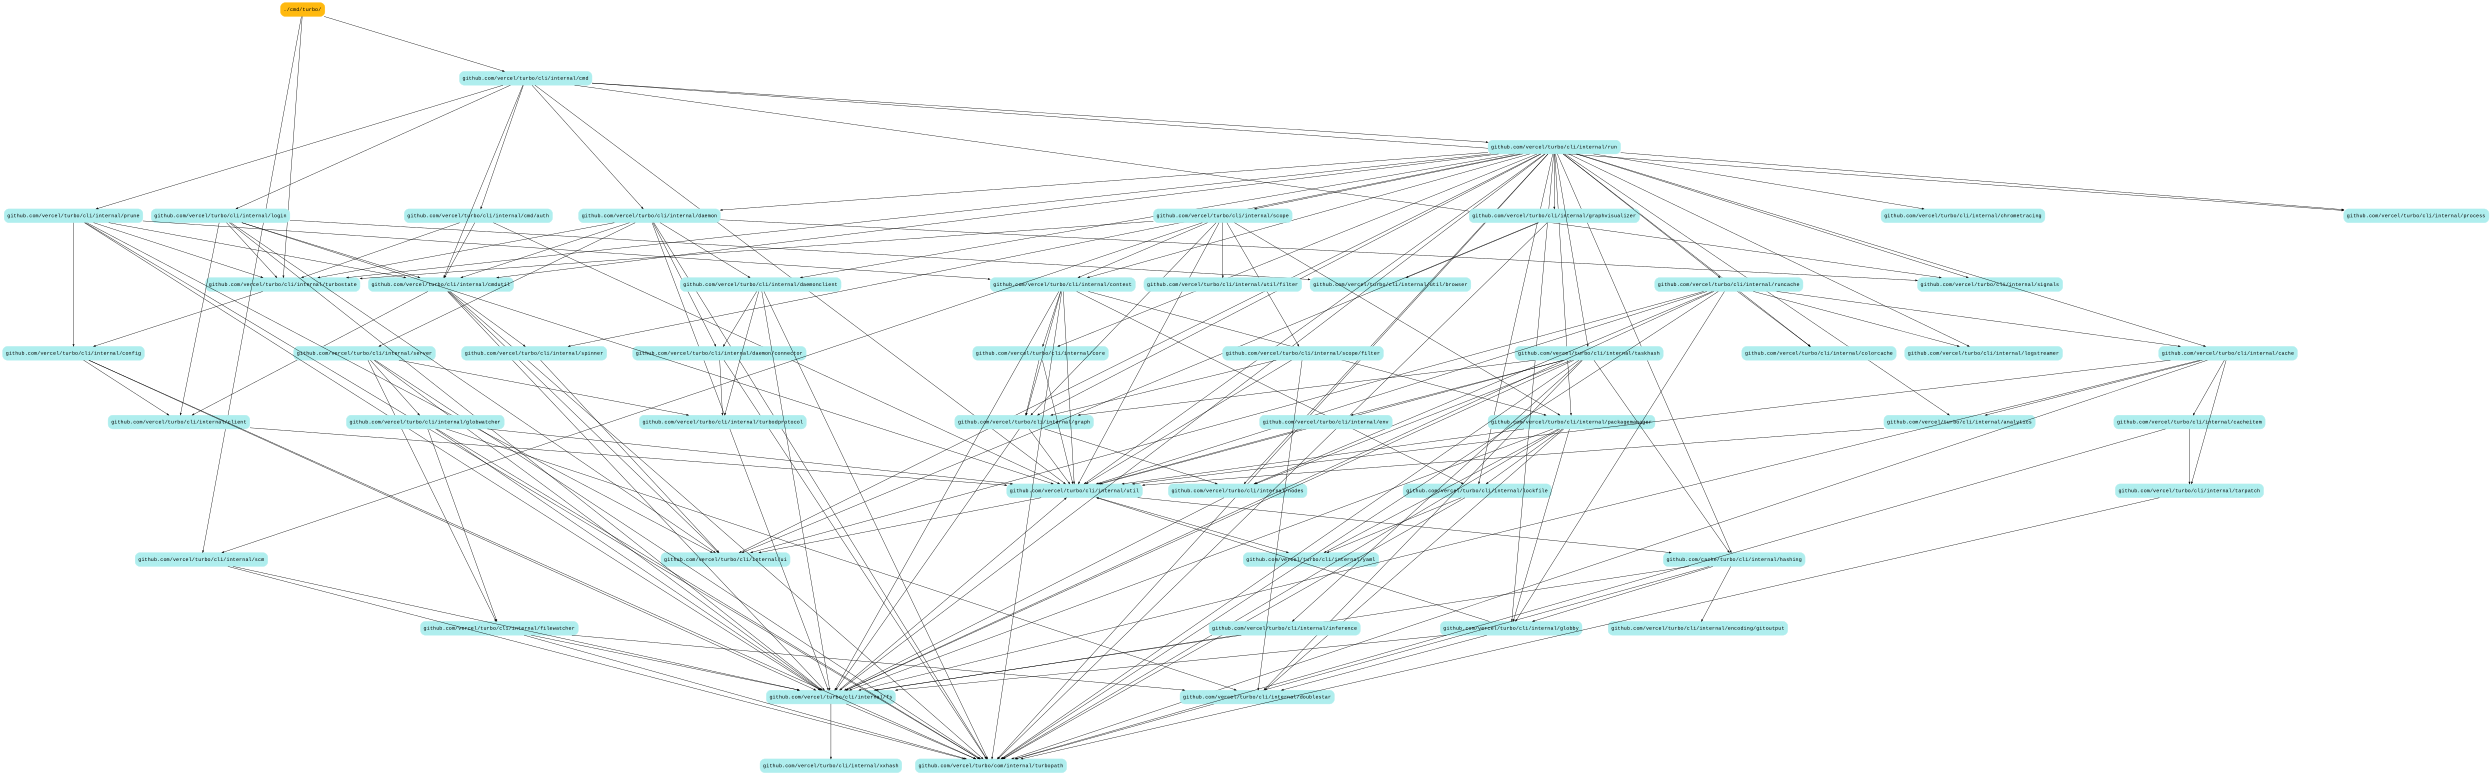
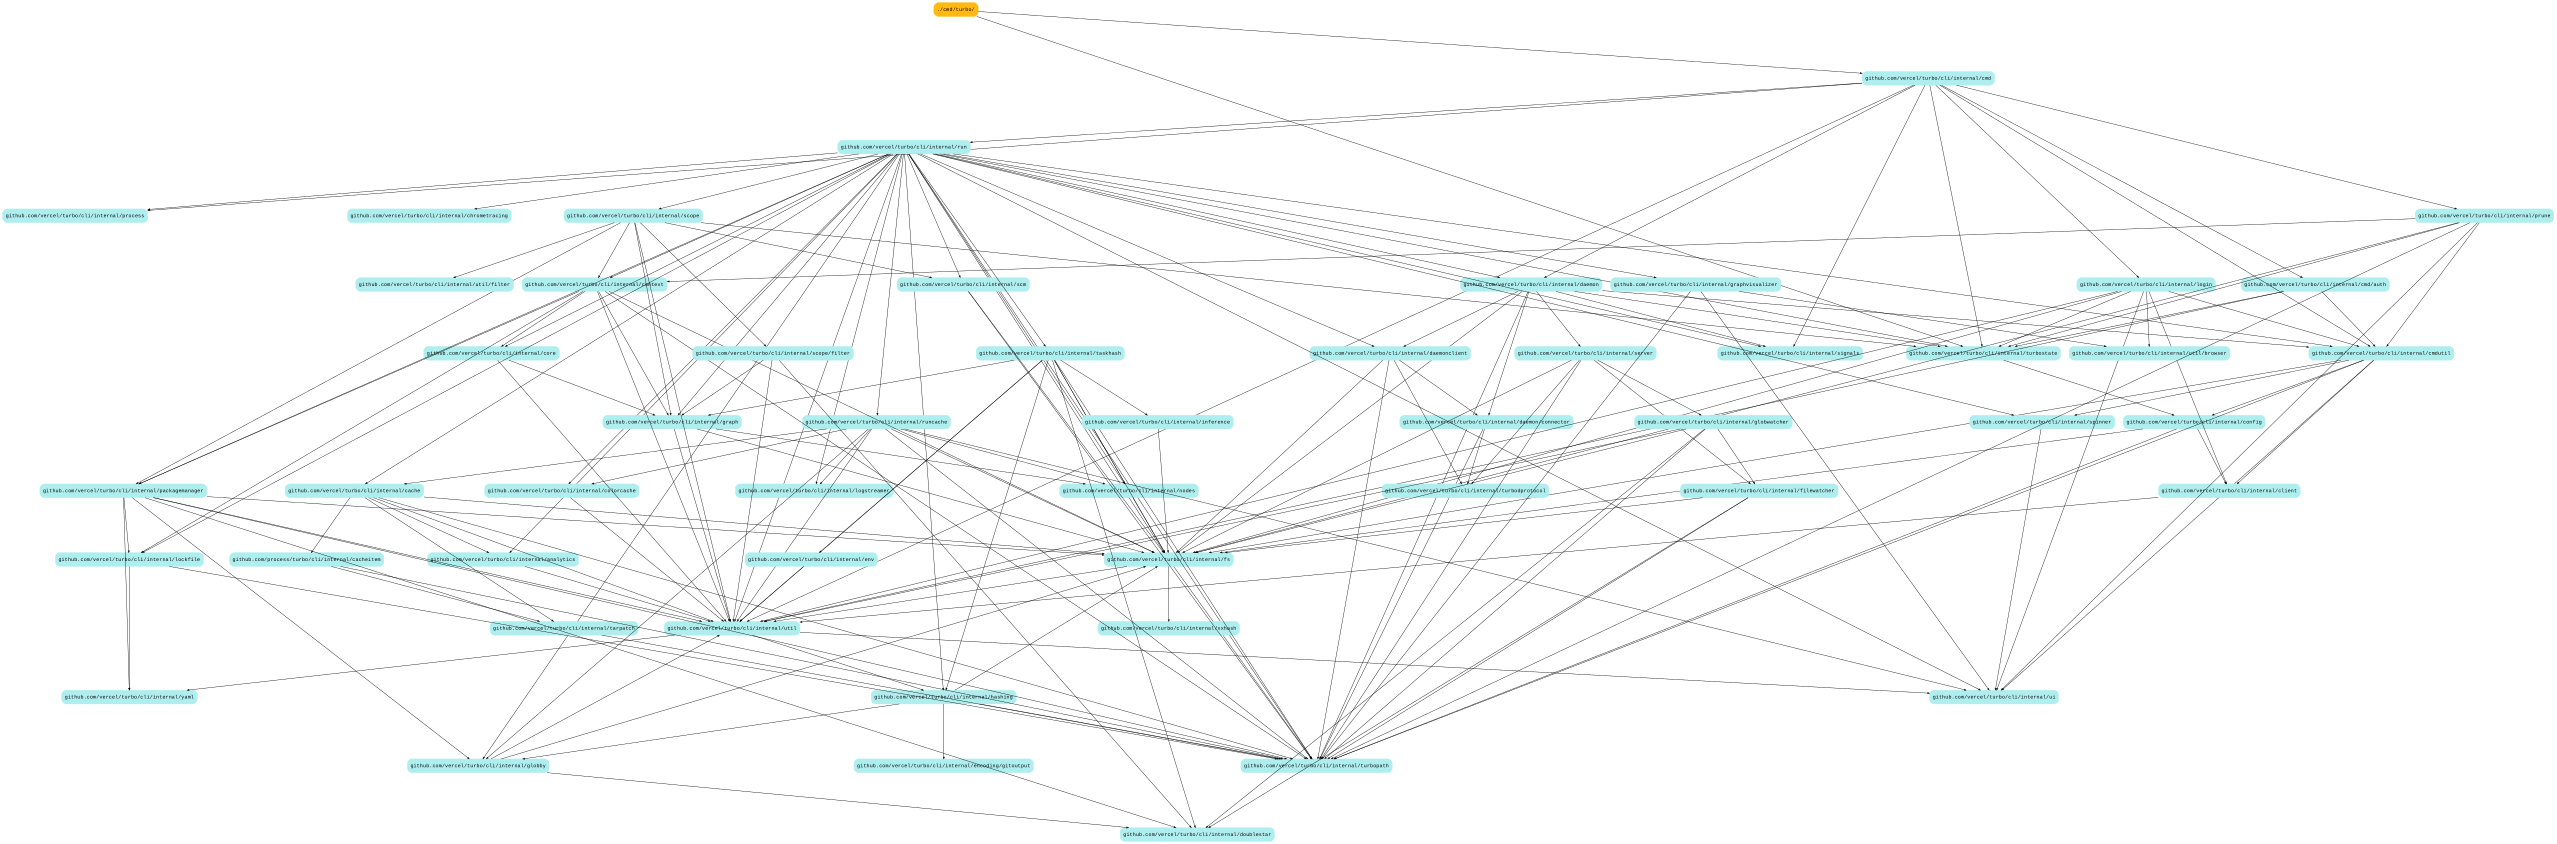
edge "github.com/vercel/turbo/cli/internal/cmd" -> "github.com/vercel/turbo/cli/internal/turbostate": added
edge "github.com/vercel/turbo/cli/internal/prune" -> "github.com/vercel/turbo/cli/internal/config": now "github.com/vercel/turbo/cli/internal/cmdutil" -> "github.com/vercel/turbo/cli/internal/config"
edge "./cmd/turbo/" -> "github.com/vercel/turbo/cli/internal/scm": now "github.com/vercel/turbo/cli/internal/run" -> "github.com/vercel/turbo/cli/internal/scm"
node "github.com/vercel/turbo/cli/internal/cacheitem": label "github.com/vercel/turbo/cli/internal/cacheitem" -> "github.com/process/turbo/cli/internal/cacheitem"
edge "github.com/vercel/turbo/cli/internal/colorcache" -> "github.com/vercel/turbo/cli/internal/util": added
node "github.com/cache/turbo/cli/internal/hashing": label "github.com/cache/turbo/cli/internal/hashing" -> "github.com/vercel/turbo/cli/internal/hashing"
node "github.com/vercel/turbo/com/internal/turbopath": label "github.com/vercel/turbo/com/internal/turbopath" -> "github.com/vercel/turbo/cli/internal/turbopath"
